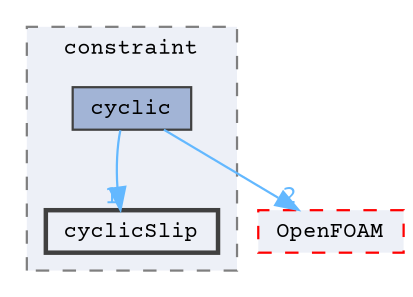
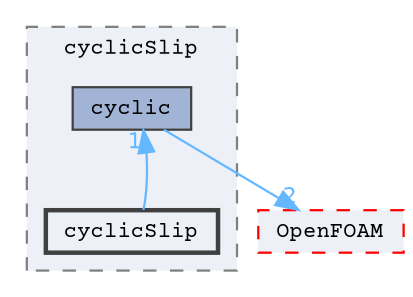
cluster "constraint": label "constraint" -> "cyclicSlip"
edge "cyclic" -> "cyclicSlip": reversed
